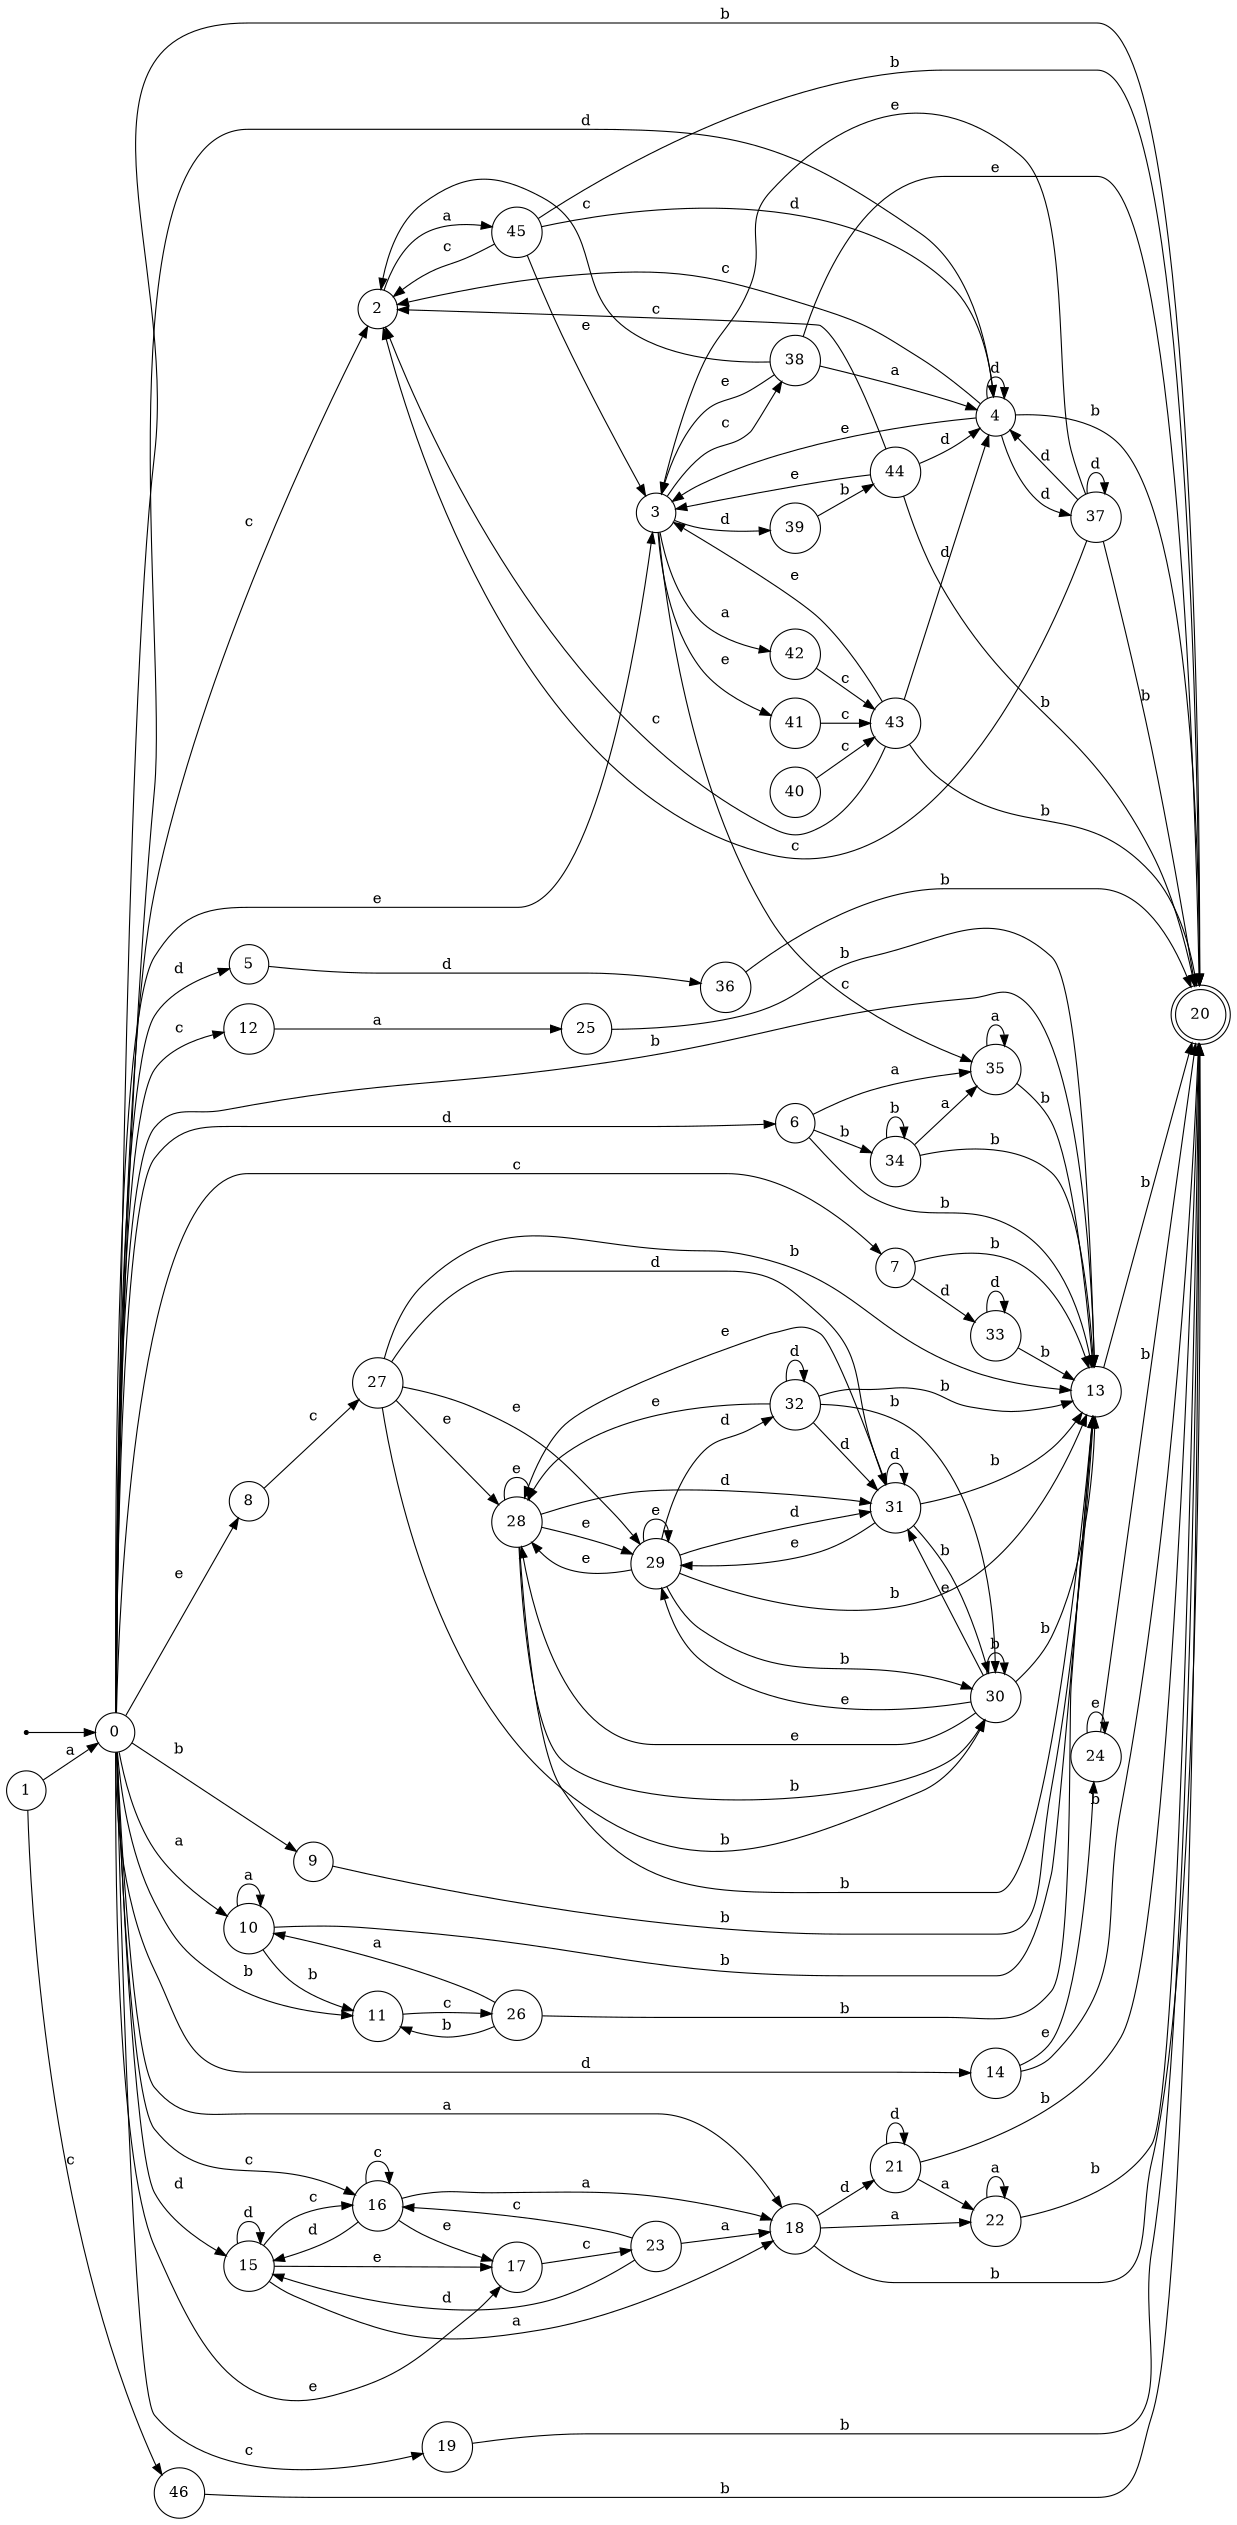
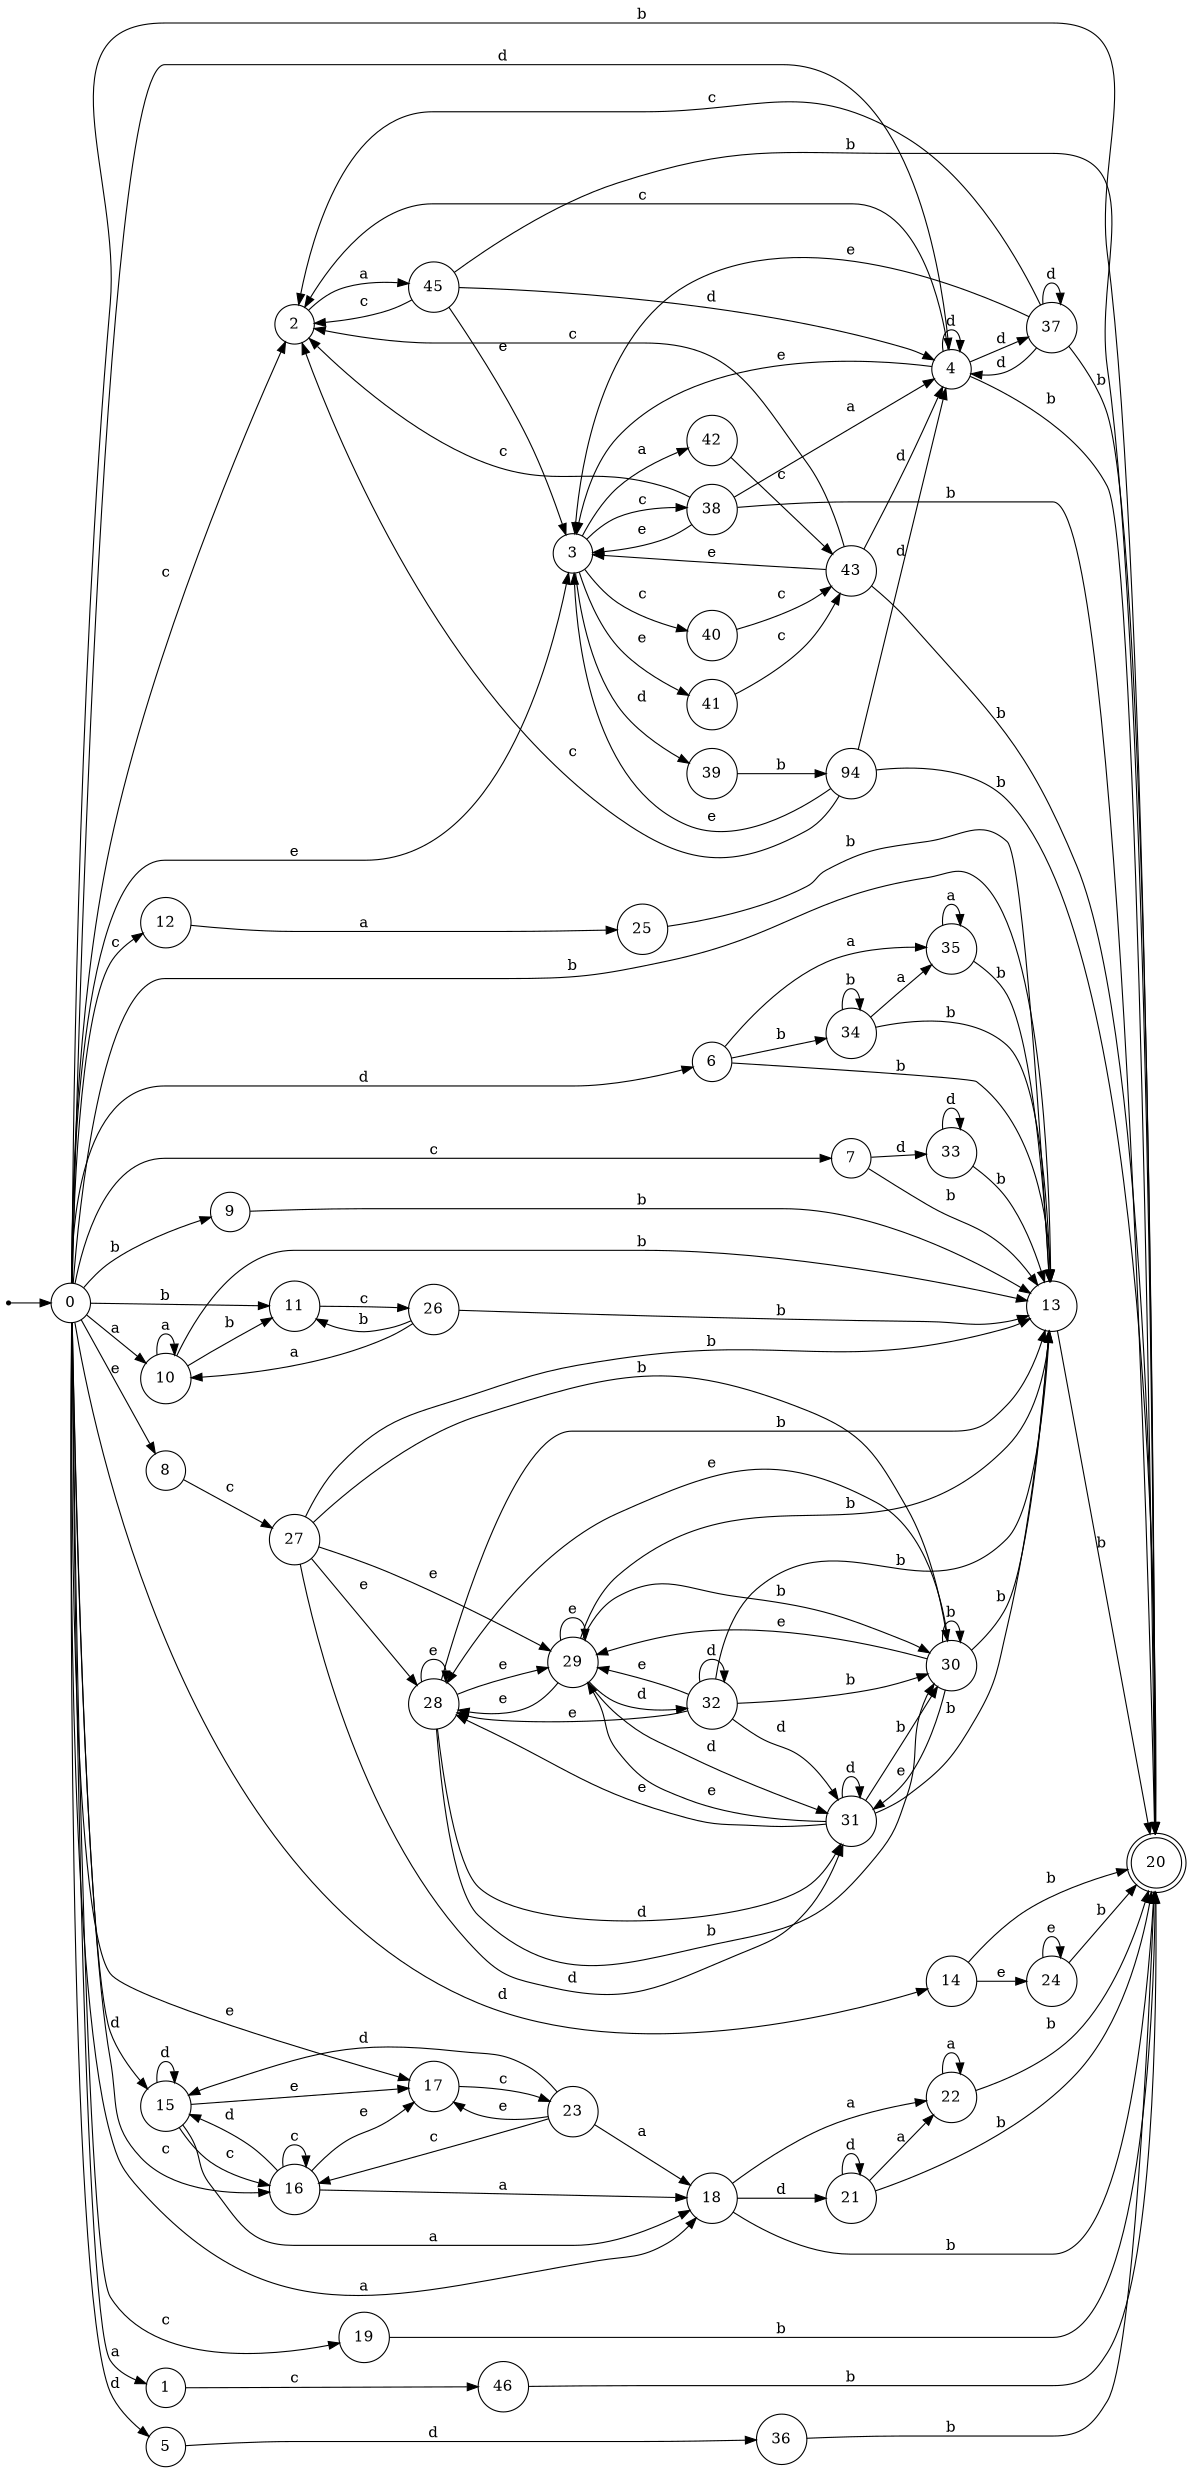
edge "38" -> "20": label "e" -> "b"
node "44": label "44" -> "94"
edge "3" -> "35": now "3" -> "40"
edge "32" -> "29": added, label "e"
edge "1" -> "0": reversed
edge "23" -> "17": added, label "e"
